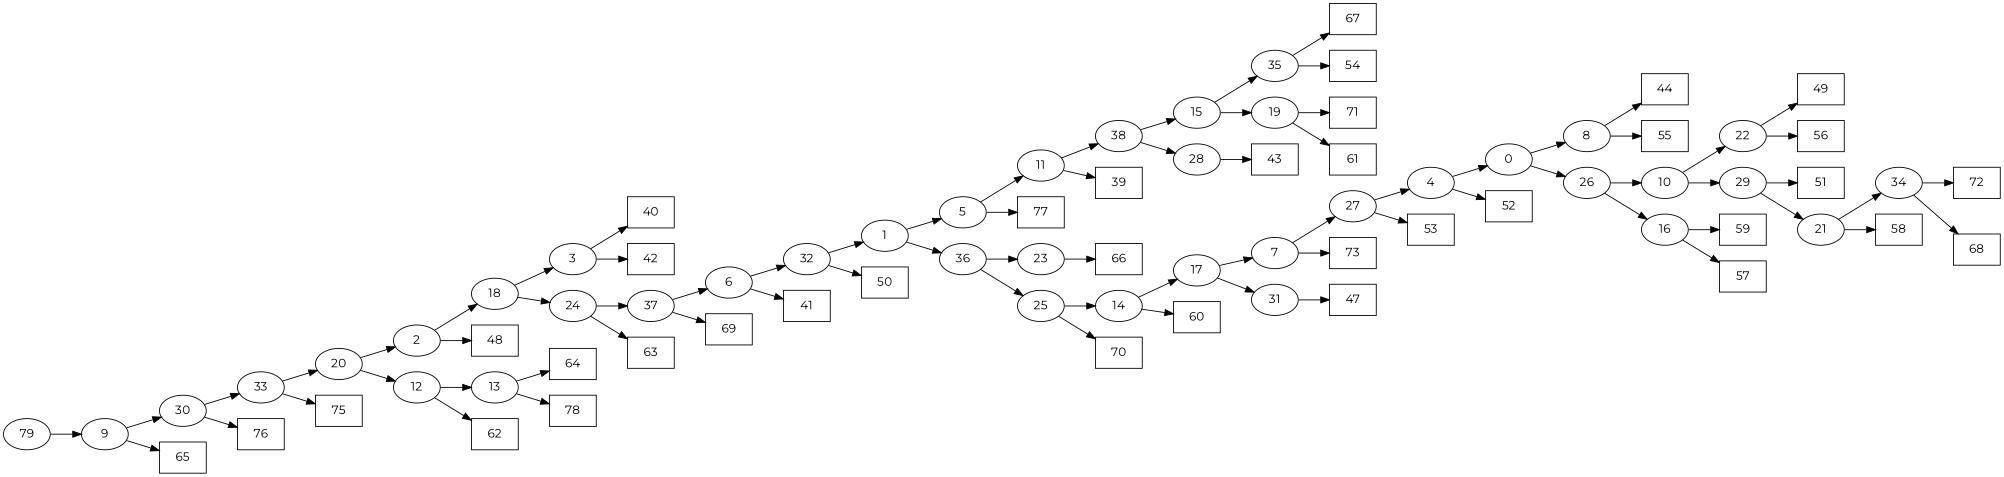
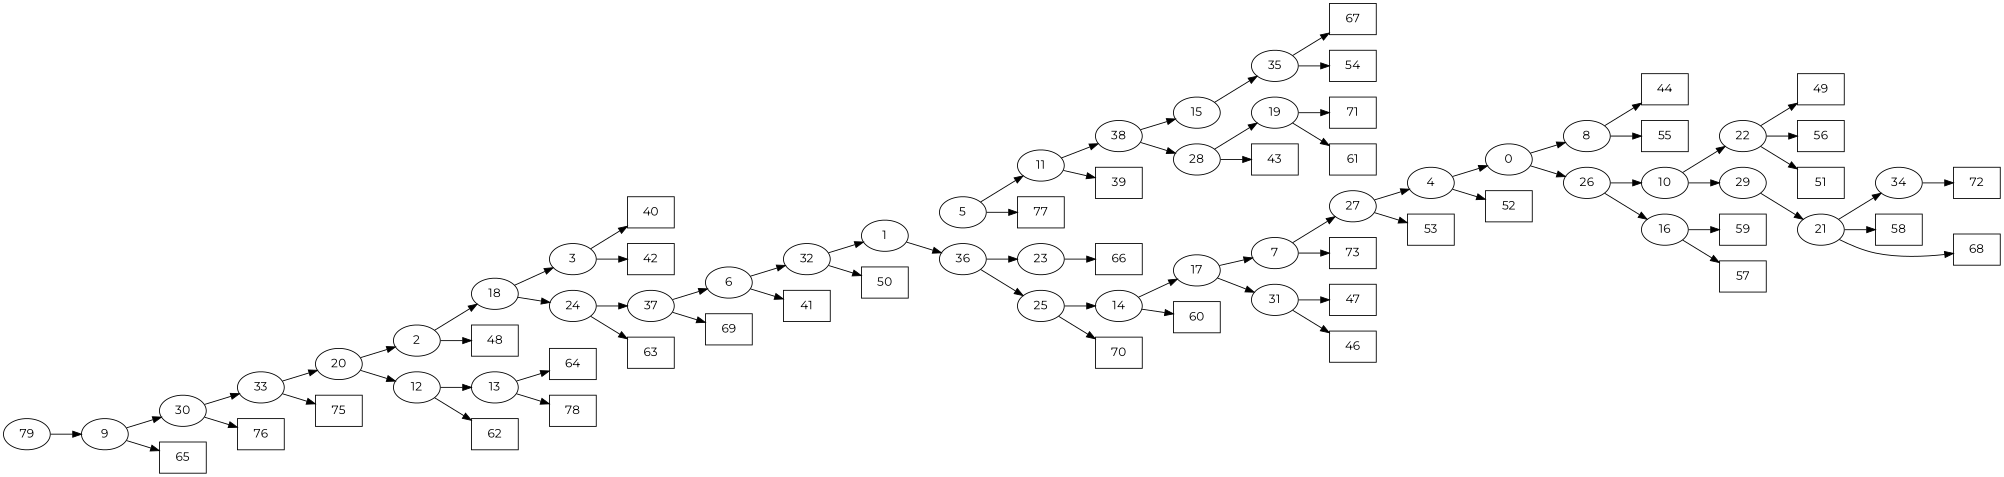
edge "15" -> "19": now "28" -> "19"
edge "29" -> "51": now "22" -> "51"
edge "34" -> "68": now "21" -> "68"
edge "1" -> "5": removed
node "46": added
